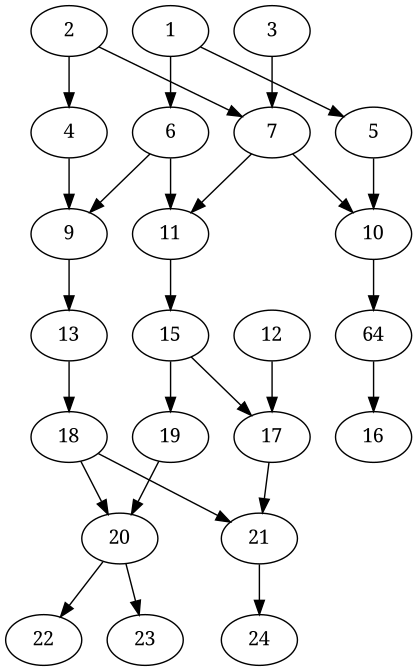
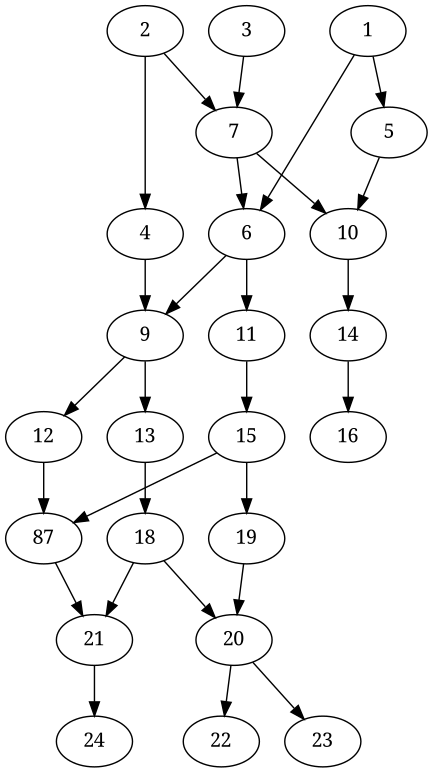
edge "7" -> "11": now "7" -> "6"
node "64": label "64" -> "14"
edge "9" -> "12": added
node "17": label "17" -> "87"
